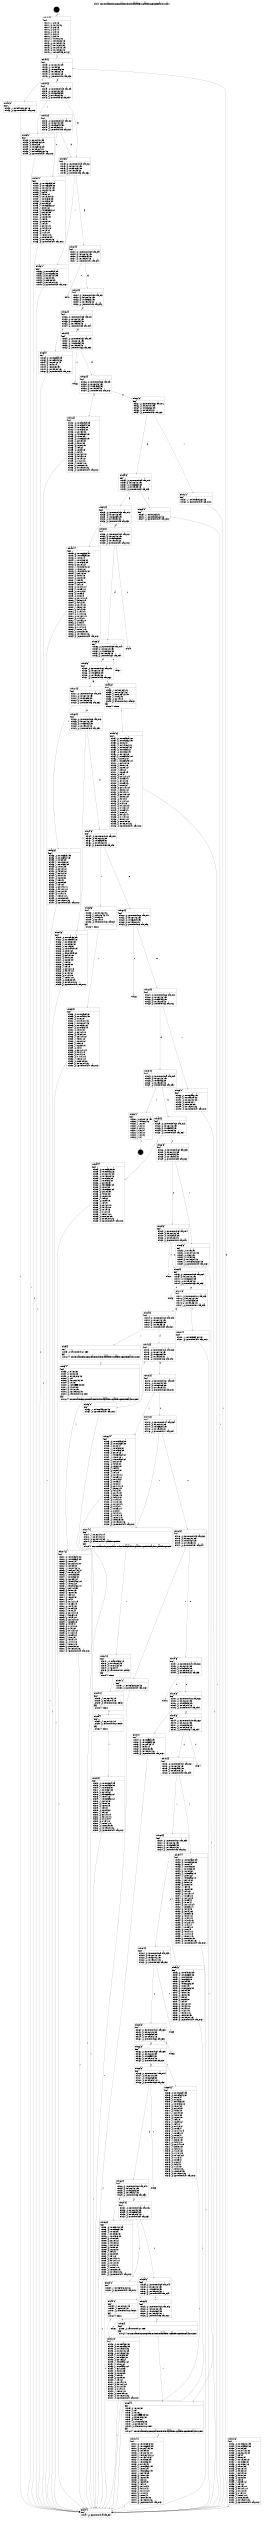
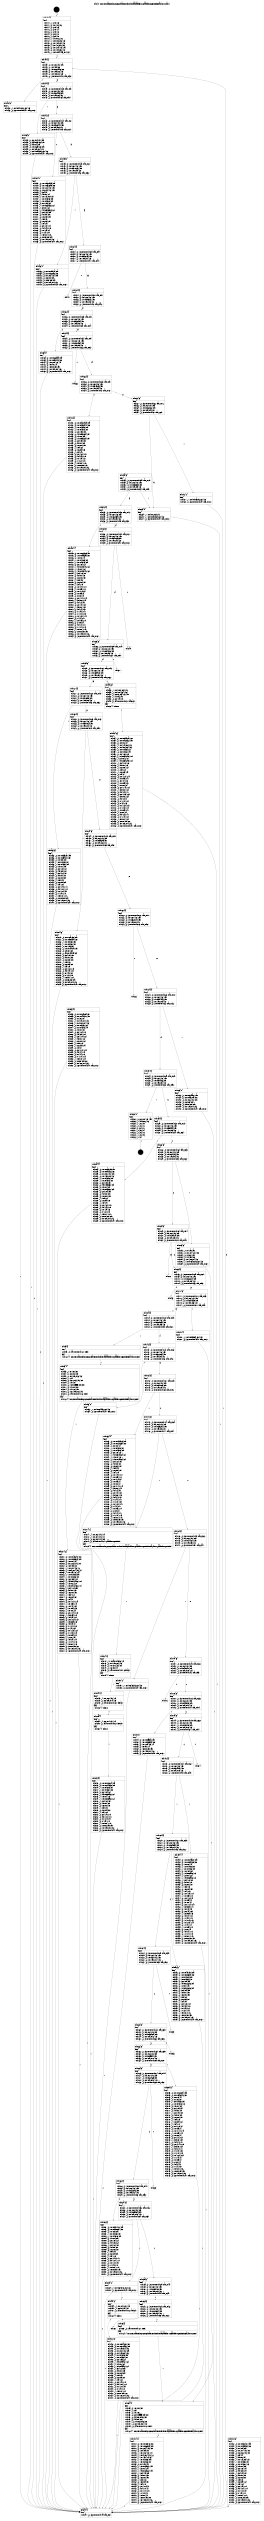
edge "0x4014b9 [25]" -> "0x4014eb [25]": now "0x4014b9 [25]" -> "0x4014d2 [25]"
edge "0x401581 [25]" -> "0x40159a [25]": now "0x401581 [25]" -> "0x402239 [19]"
node "0x401e3e [23]": removed
edge "0x4016df [25]" -> "0x40221c": label " 0" -> " 25"
edge "0x4018ba [25]" -> "0x4019b9 [13]": now "0x4020c9 [12]" -> "0x4019b9 [13]"
